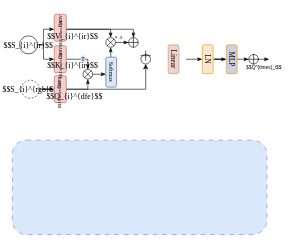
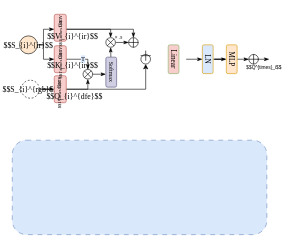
node "$$S_{i}^{ir}$$": fillcolor #ffffff -> #ffe6cc
node "LN": fillcolor #ffe6cc -> #dae8fc
node "MLP": fillcolor #d0cee2 -> #ffe6cc
node "Softmax": fillcolor #dae8fc -> #d0cee2
